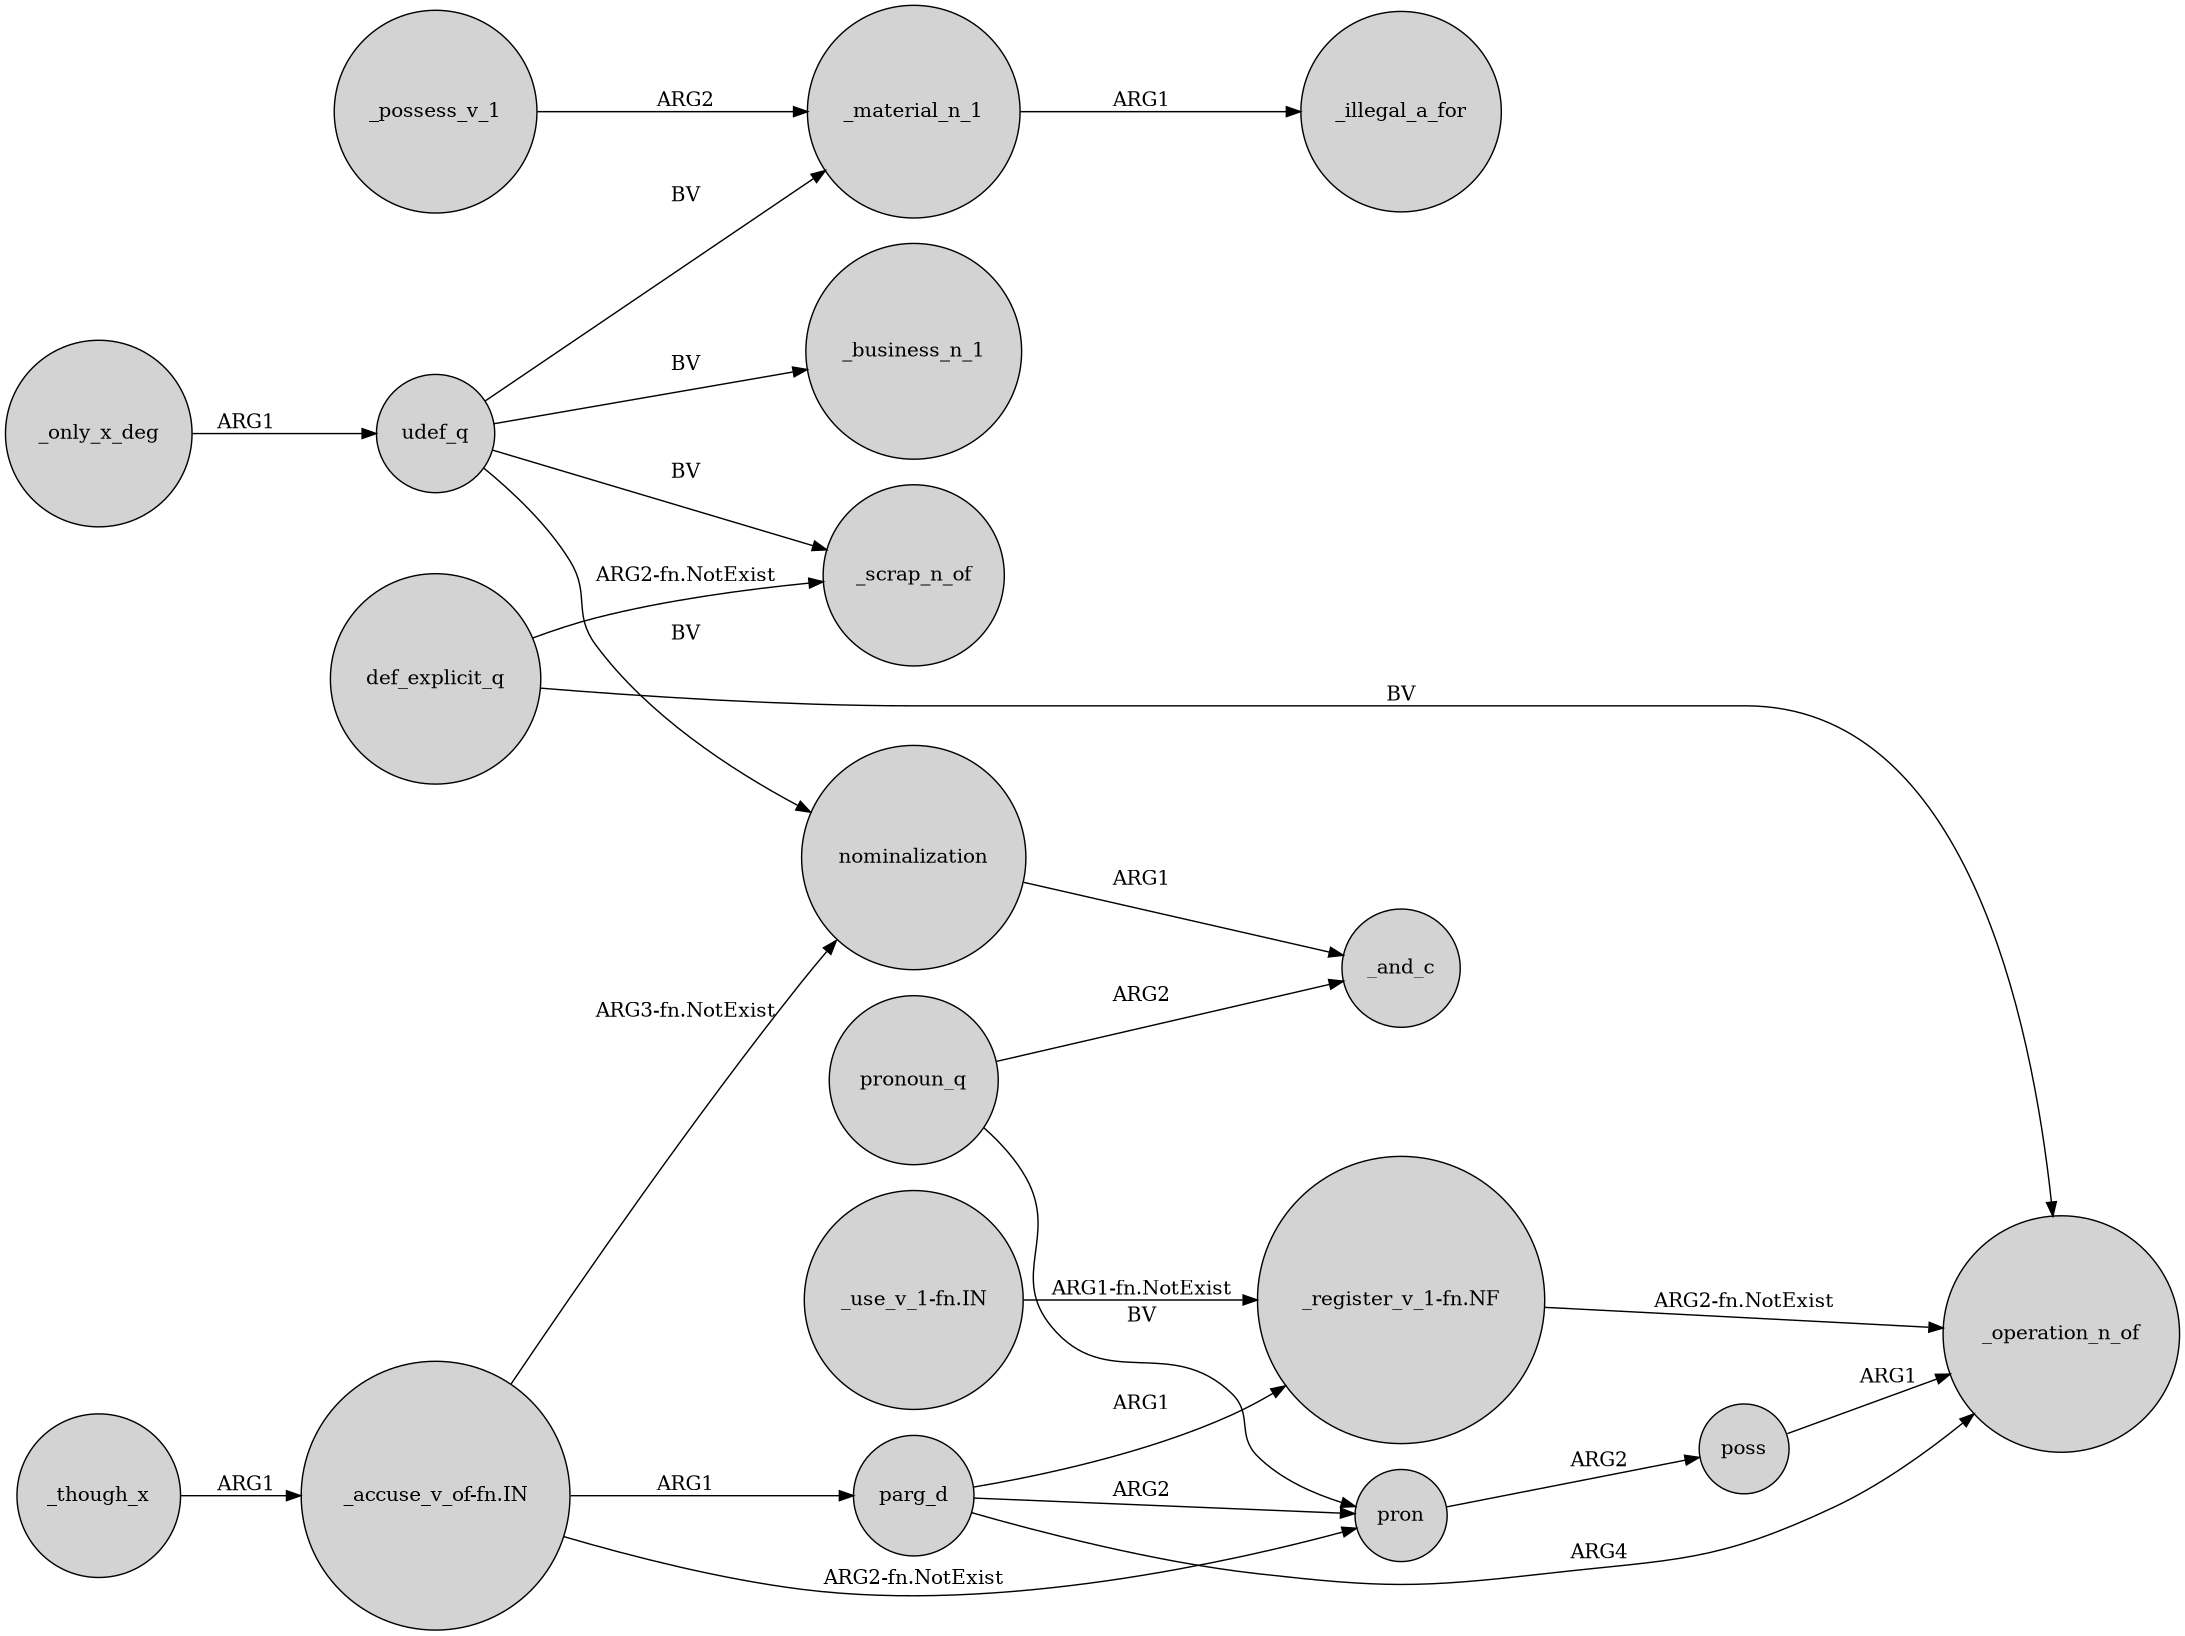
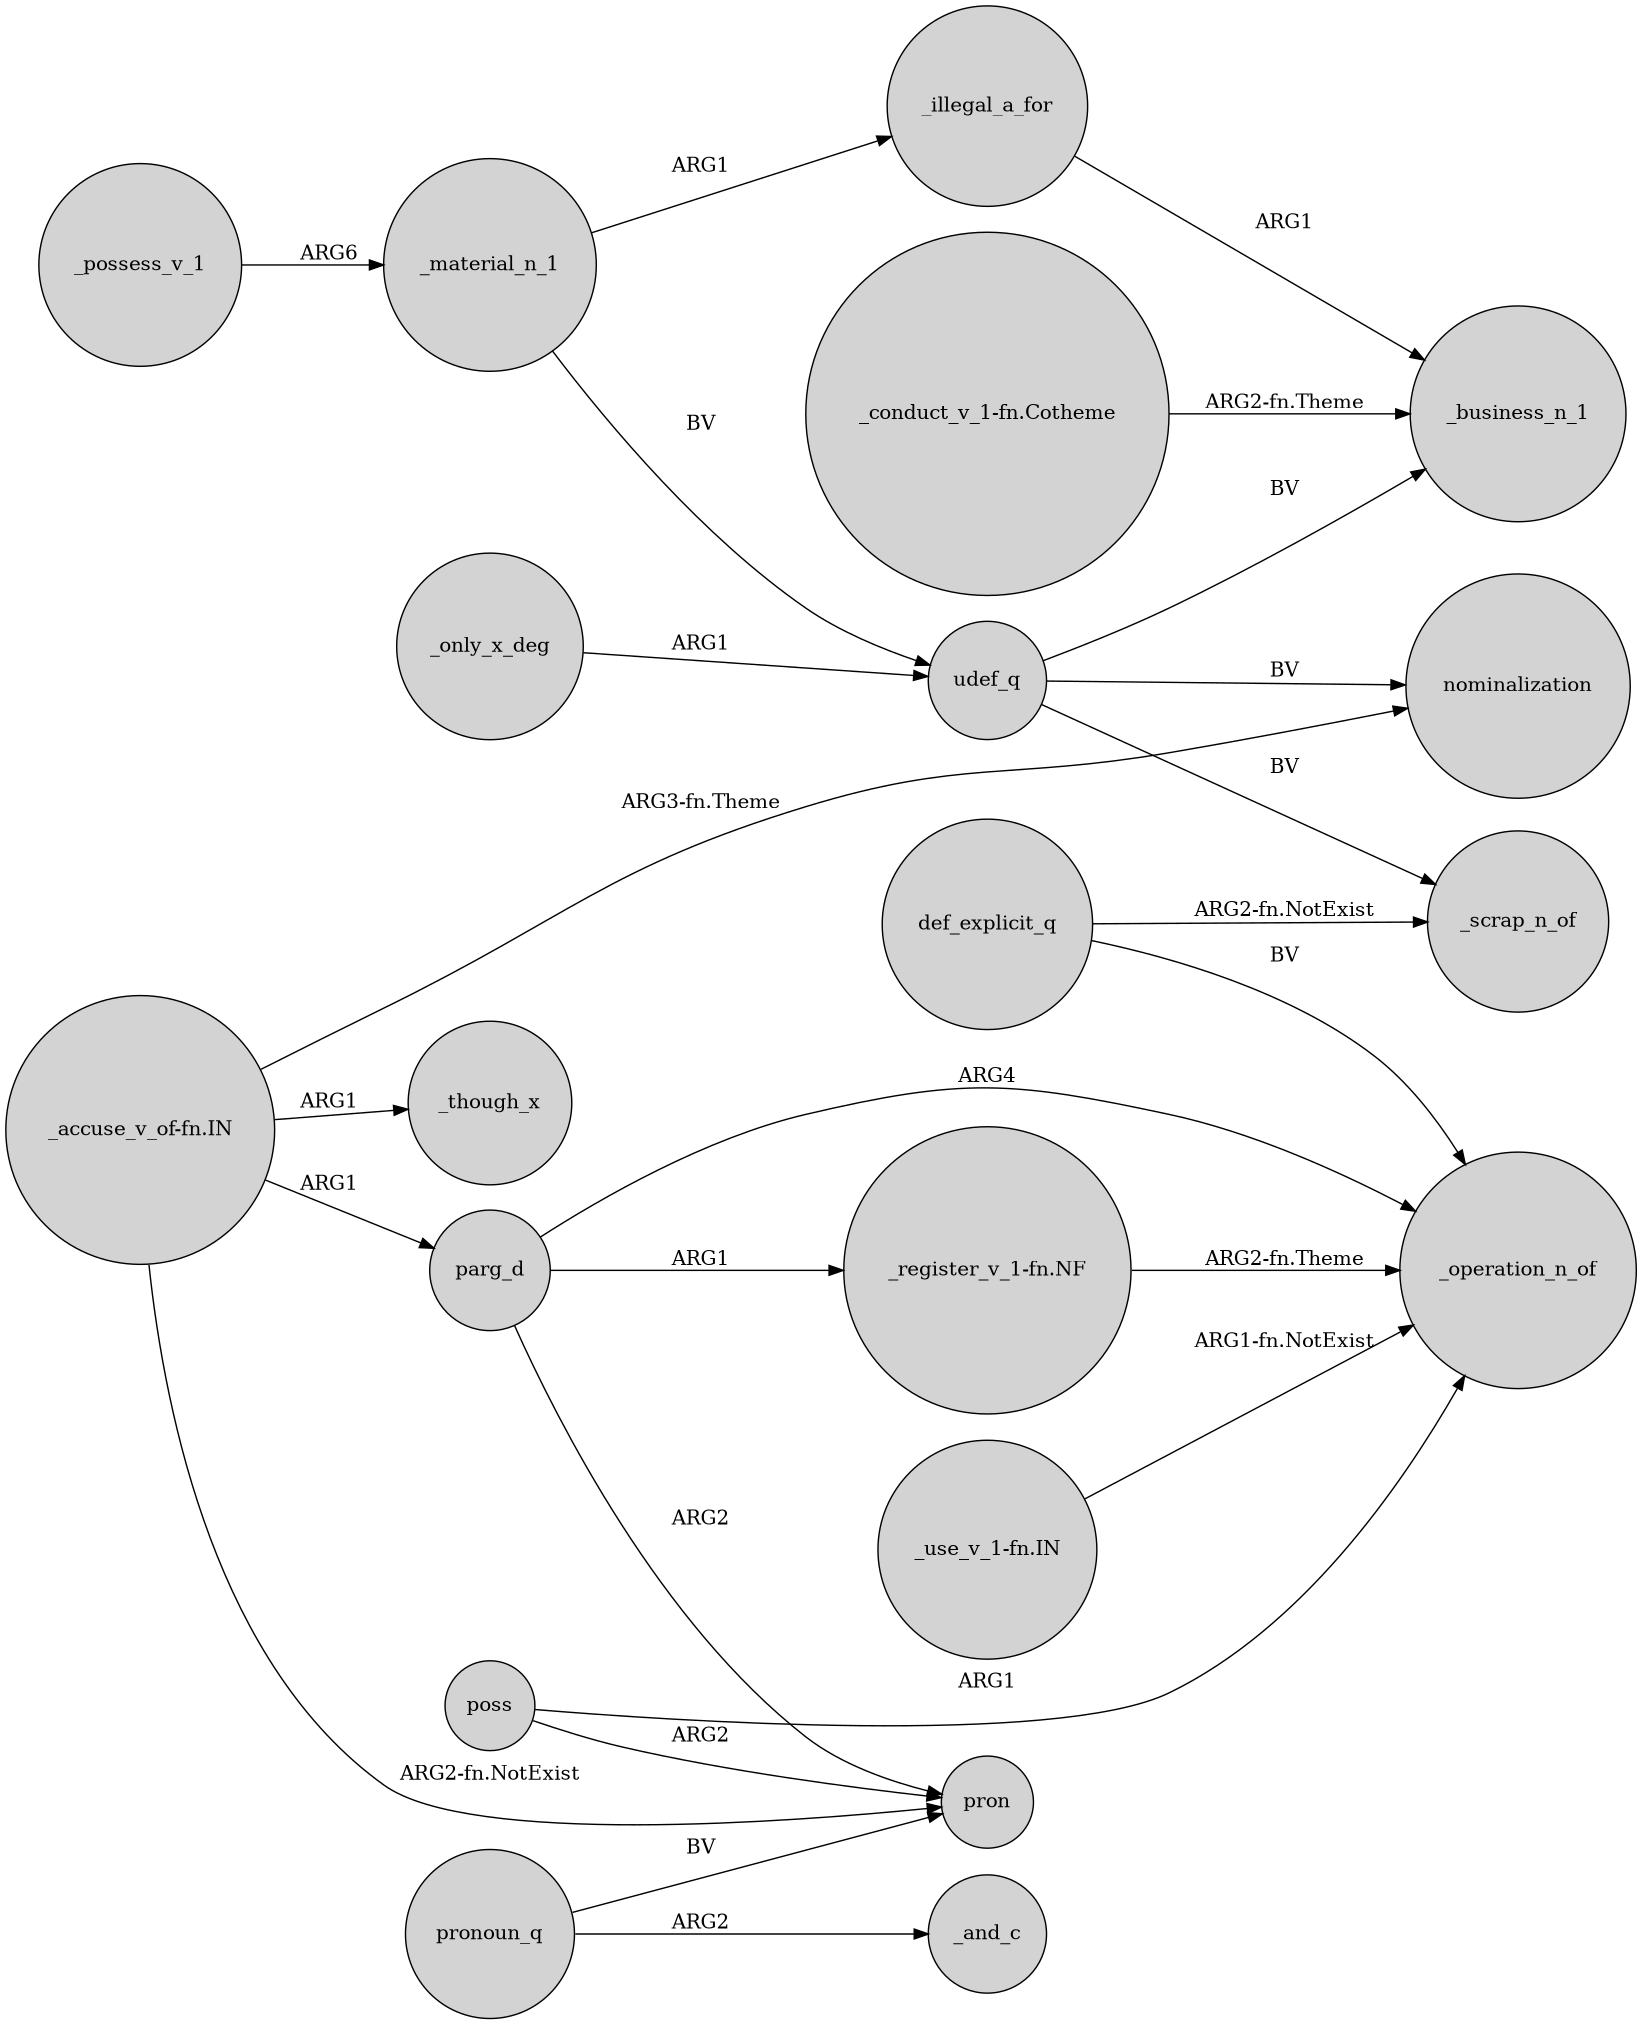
edge "_possess_v_1" -> "_material_n_1": label "ARG2" -> "ARG6"
edge "_illegal_a_for" -> "_business_n_1": added, label "ARG1"
edge "udef_q" -> "_material_n_1": reversed
node "_conduct_v_1-fn.Cotheme": added
edge "nominalization" -> "_and_c": removed, label "ARG1"
edge "_accuse_v_of-fn.IN" -> "nominalization": label "ARG3-fn.NotExist" -> "ARG3-fn.Theme"
edge "_use_v_1-fn.IN" -> "_register_v_1-fn.NF": now "_use_v_1-fn.IN" -> "_operation_n_of"
edge "_register_v_1-fn.NF" -> "_operation_n_of": label "ARG2-fn.NotExist" -> "ARG2-fn.Theme"
edge "pron" -> "poss": reversed
edge "_though_x" -> "_accuse_v_of-fn.IN": reversed
